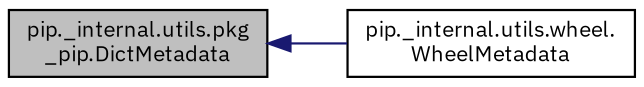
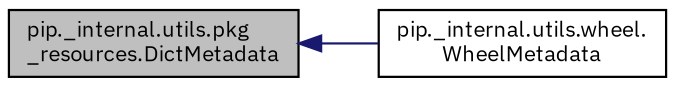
node "pip._internal.utils.pkg _pip.DictMetadata": label "pip._internal.utils.pkg _pip.DictMetadata" -> "pip._internal.utils.pkg _resources.DictMetadata"
